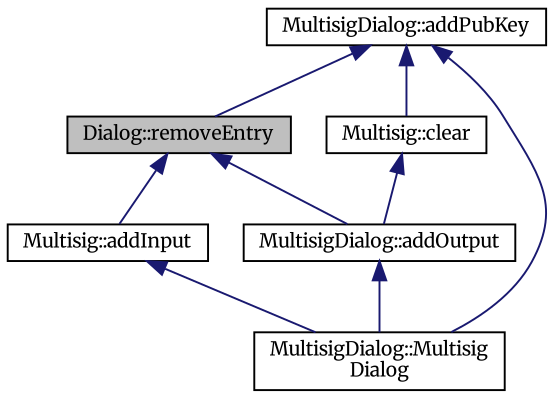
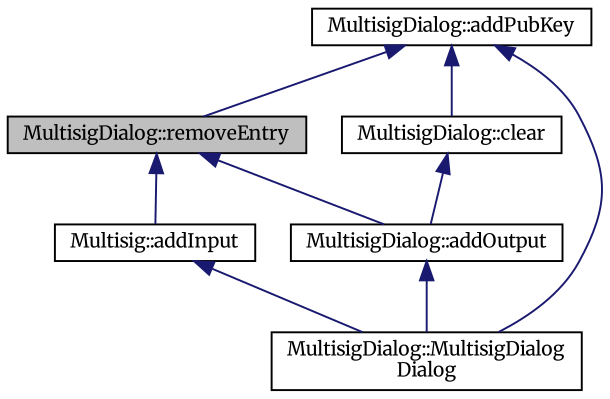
node "Dialog::removeEntry": label "Dialog::removeEntry" -> "MultisigDialog::removeEntry"
node "Multisig::clear": label "Multisig::clear" -> "MultisigDialog::clear"
node "MultisigDialog::Multisig Dialog": label "MultisigDialog::Multisig Dialog" -> "MultisigDialog::MultisigDialog Dialog"
